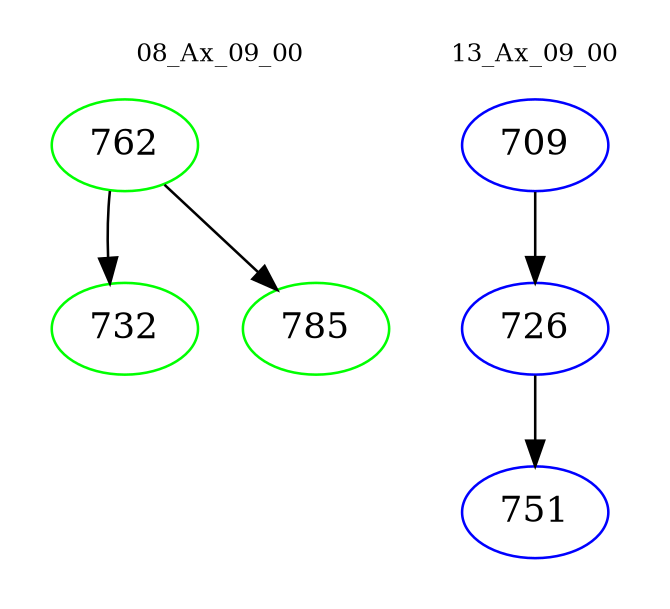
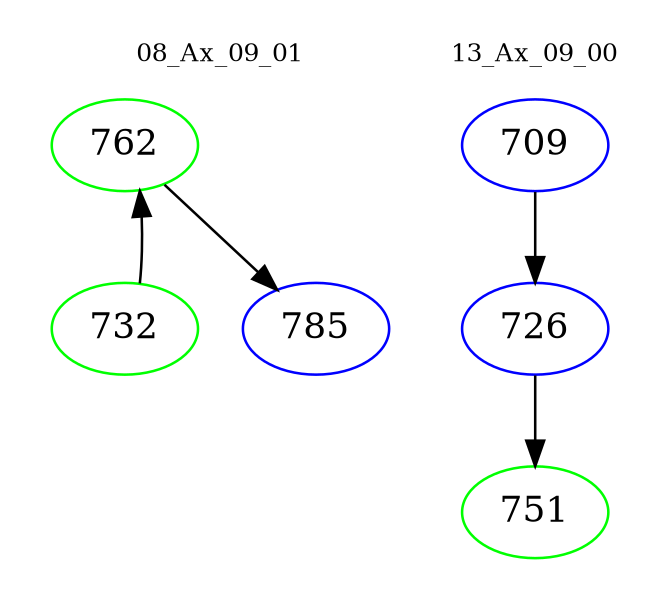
cluster "08_Ax_09_00": label "08_Ax_09_00" -> "08_Ax_09_01"
edge "762" -> "732": reversed
node "785": color green -> blue
node "751": color blue -> green
